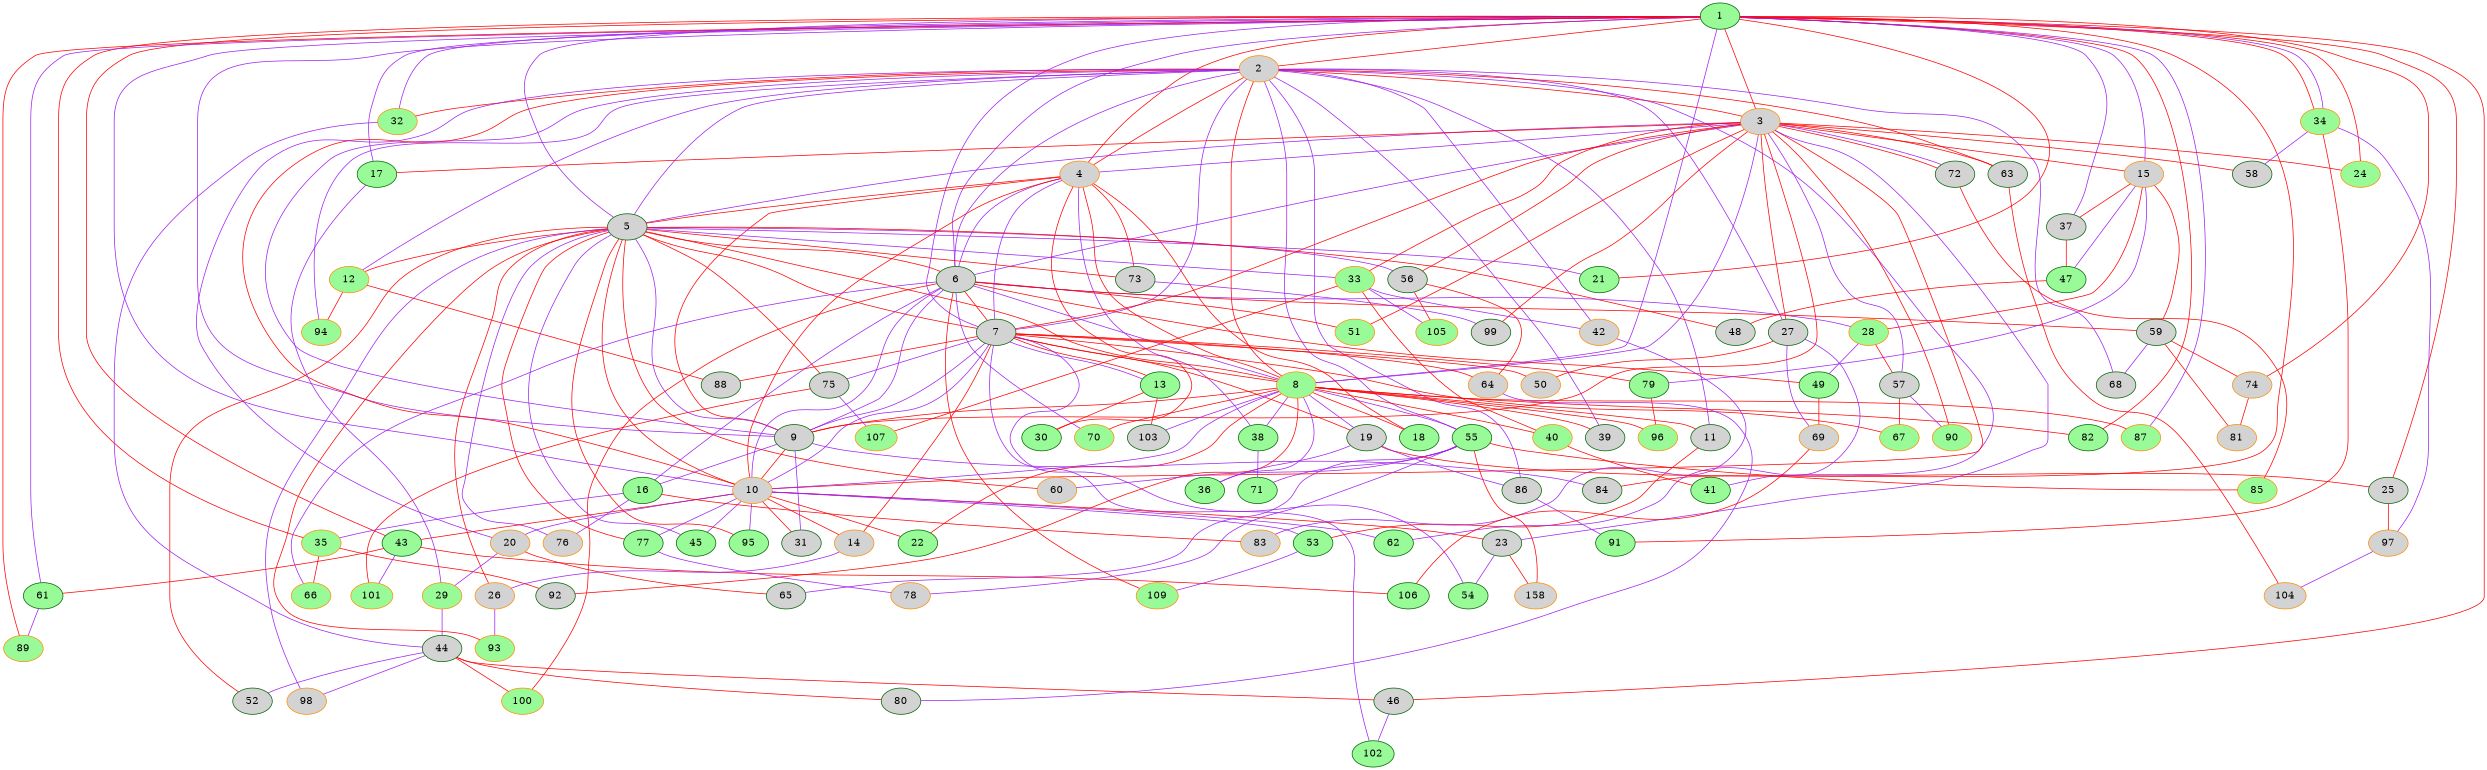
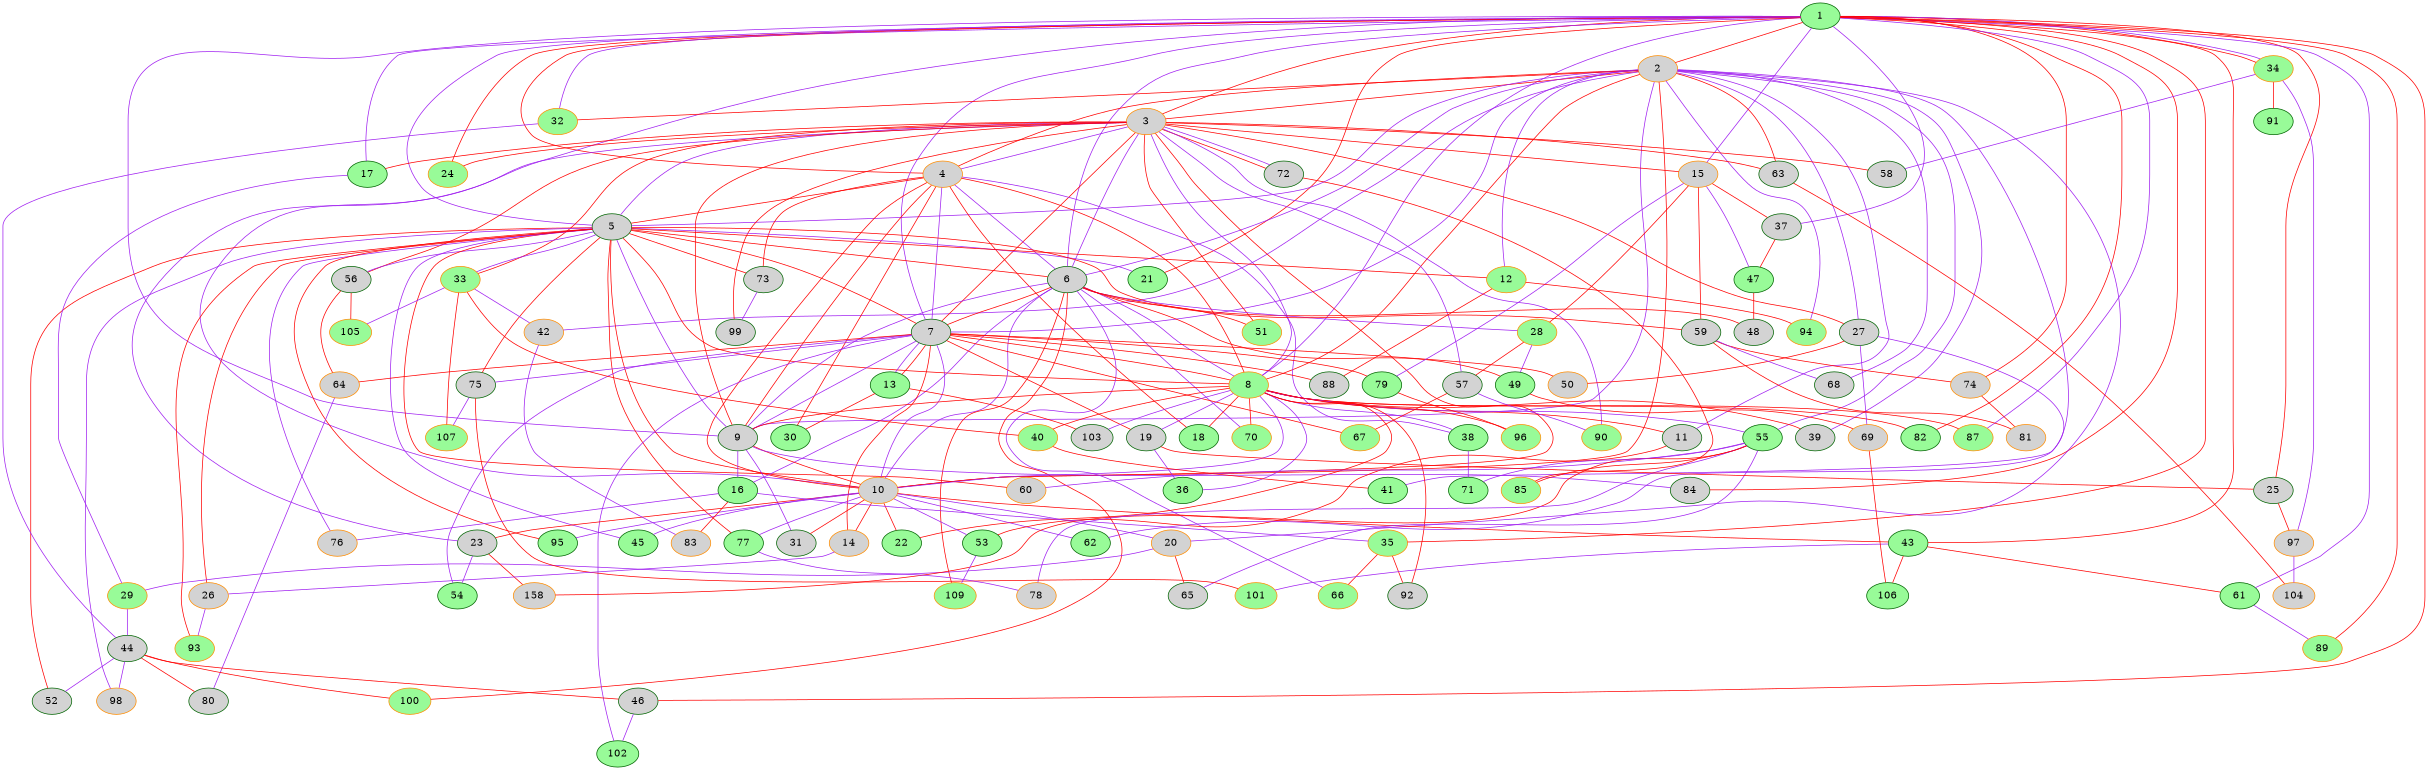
edge "3" -- "90": color red -> purple
node "86": removed
